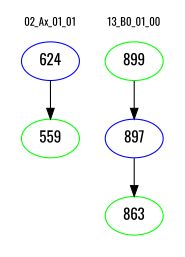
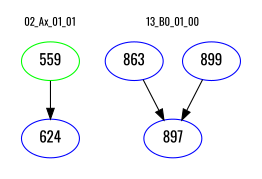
node "899": color green -> blue
edge "624" -> "559": reversed
edge "897" -> "863": reversed
node "863": color green -> blue
